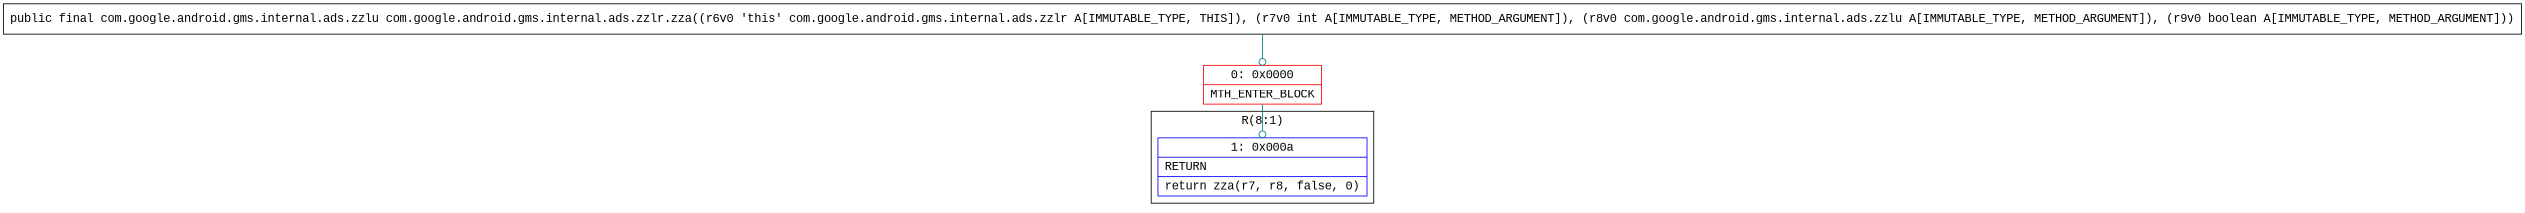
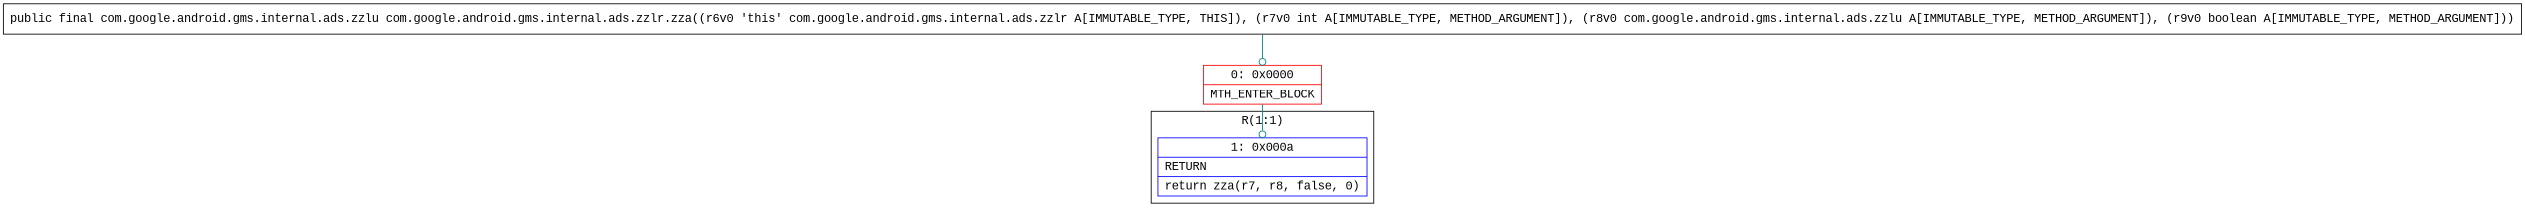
cluster "R(8:1)": label "R(8:1)" -> "R(1:1)"
